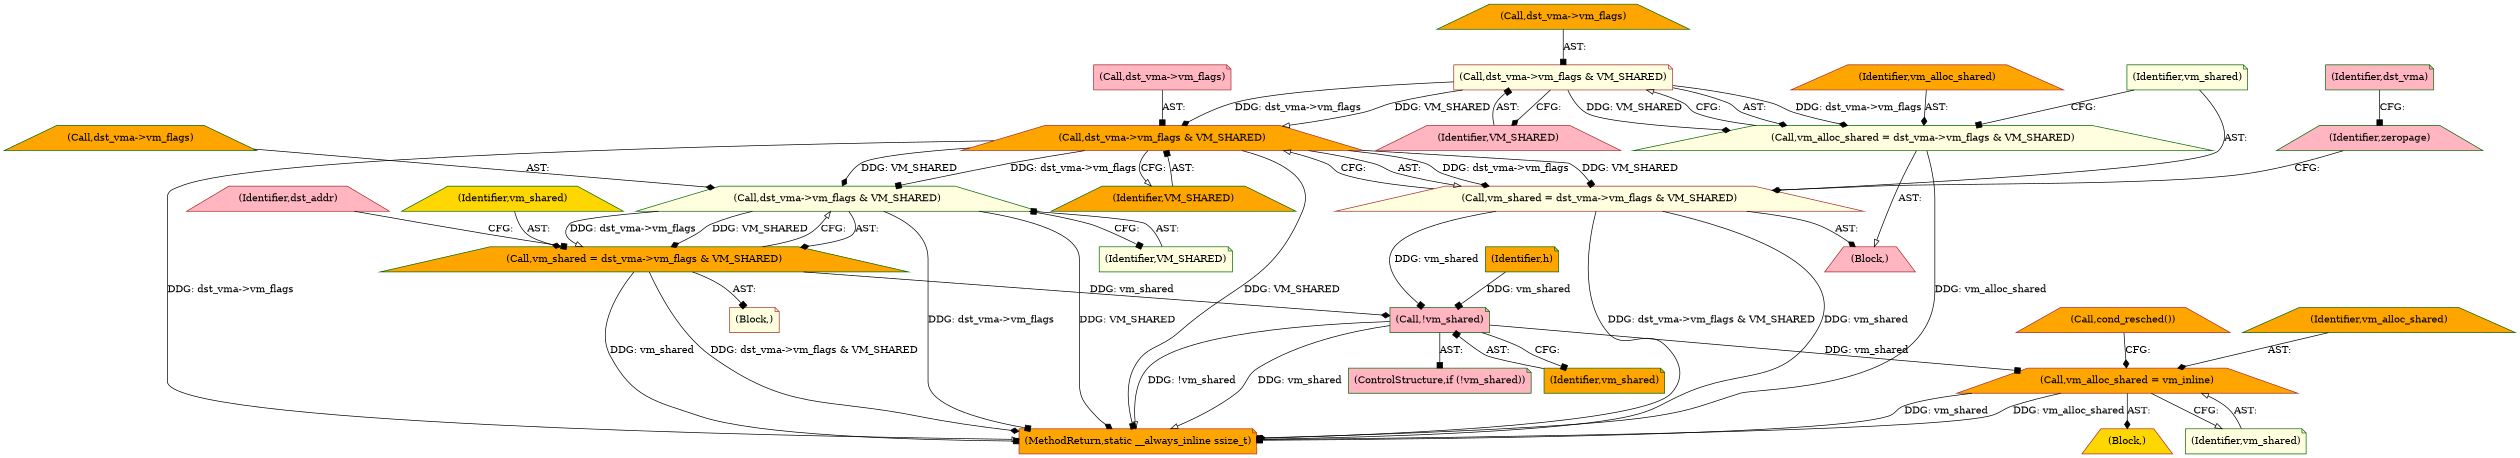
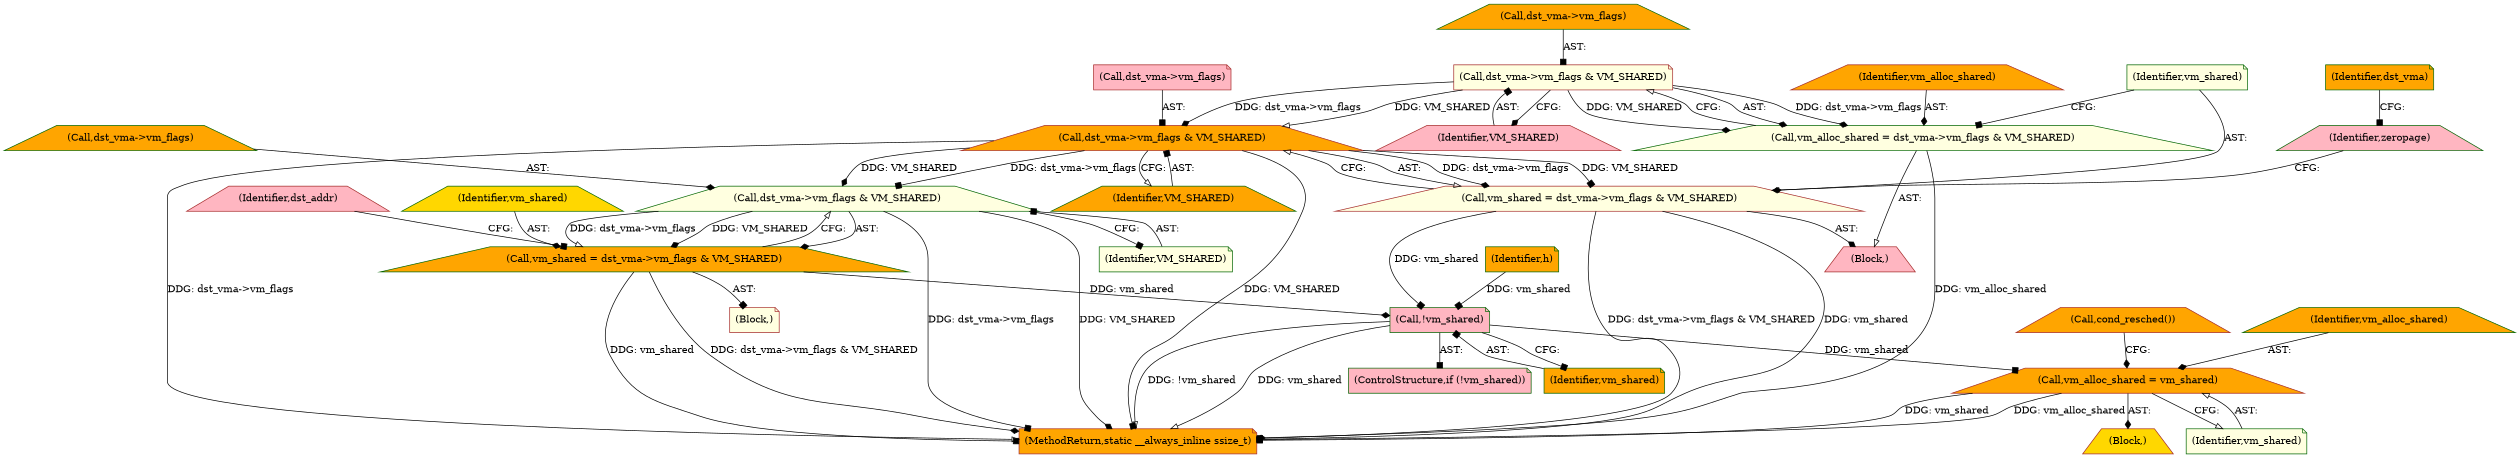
node "(Identifier,dst_vma)": fillcolor lightpink -> orange
node "(Call,vm_alloc_shared = vm_inline)": label "(Call,vm_alloc_shared = vm_inline)" -> "(Call,vm_alloc_shared = vm_shared)"
